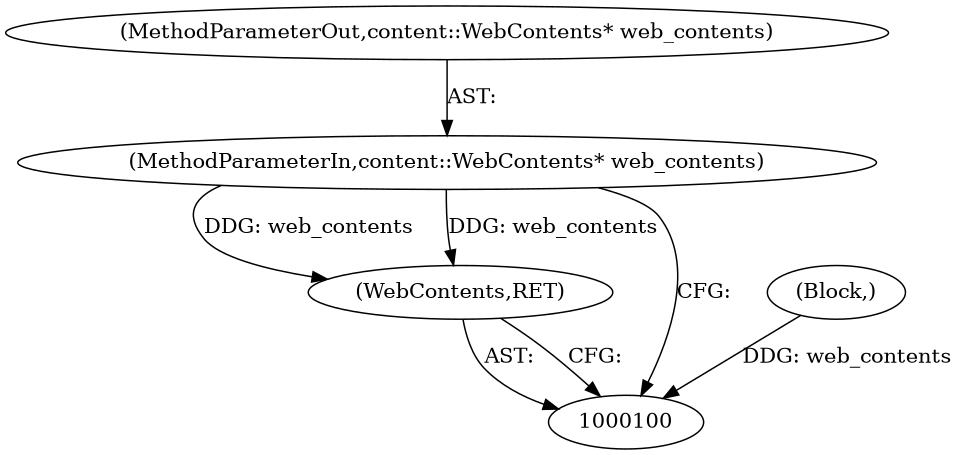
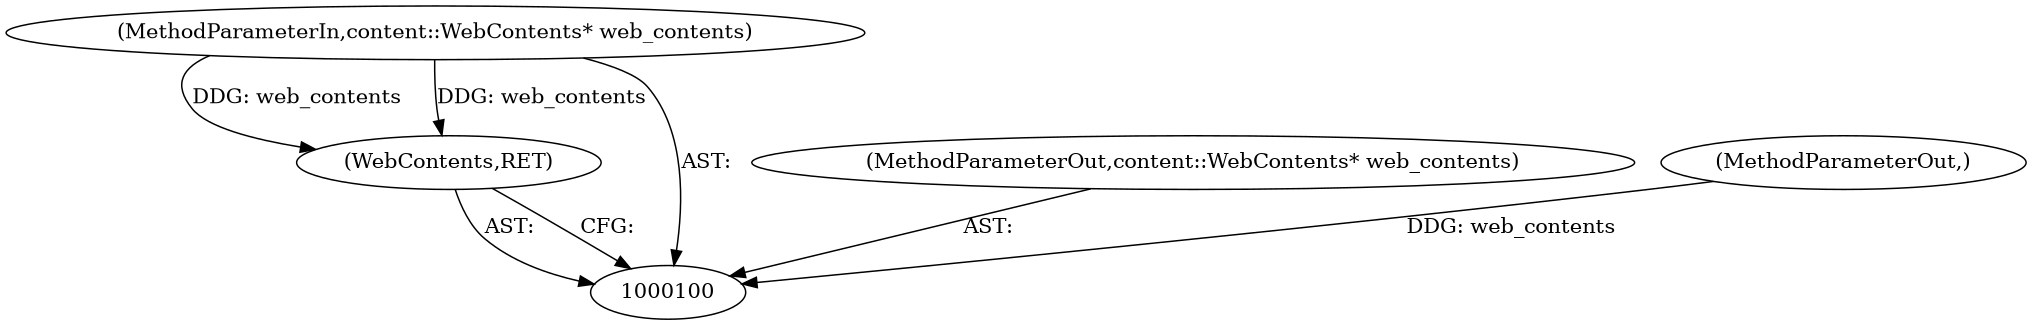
edge "(MethodParameterOut,content::WebContents* web_contents)" -> "(MethodParameterIn,content::WebContents* web_contents)": now "(MethodParameterOut,content::WebContents* web_contents)" -> "1000100"
edge "(MethodParameterIn,content::WebContents* web_contents)" -> "1000100": label "CFG: " -> "AST: "
node "(Block,)": label "(Block,)" -> "(MethodParameterOut,)"
